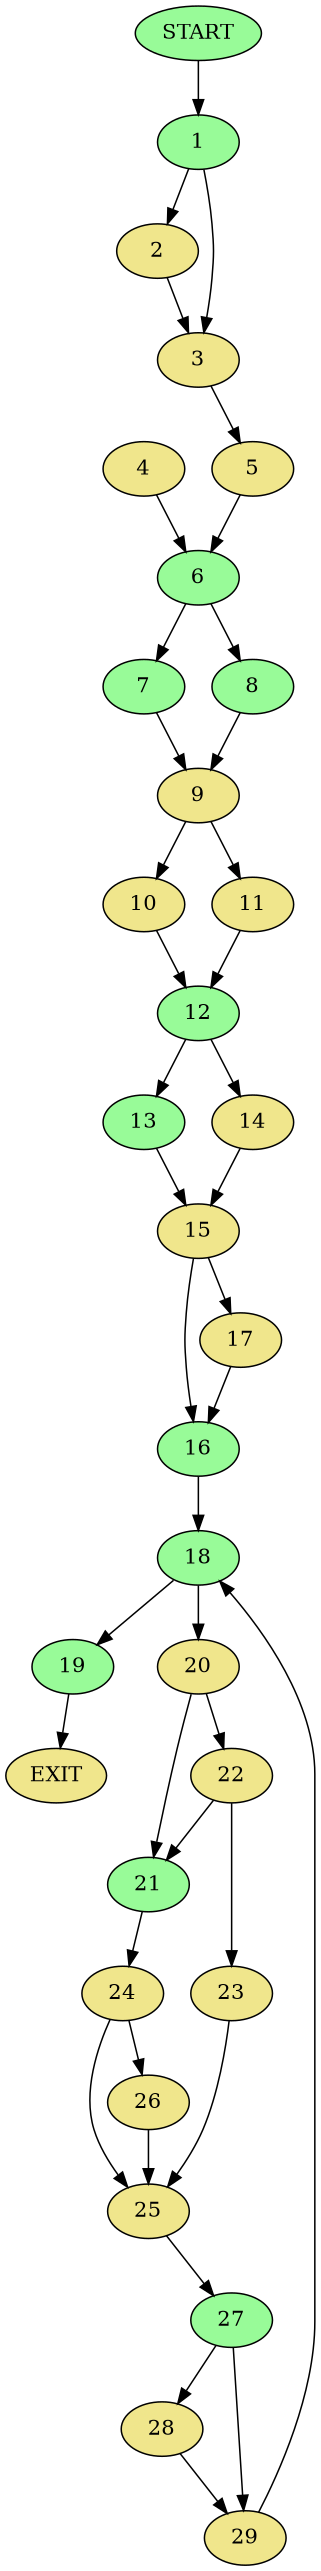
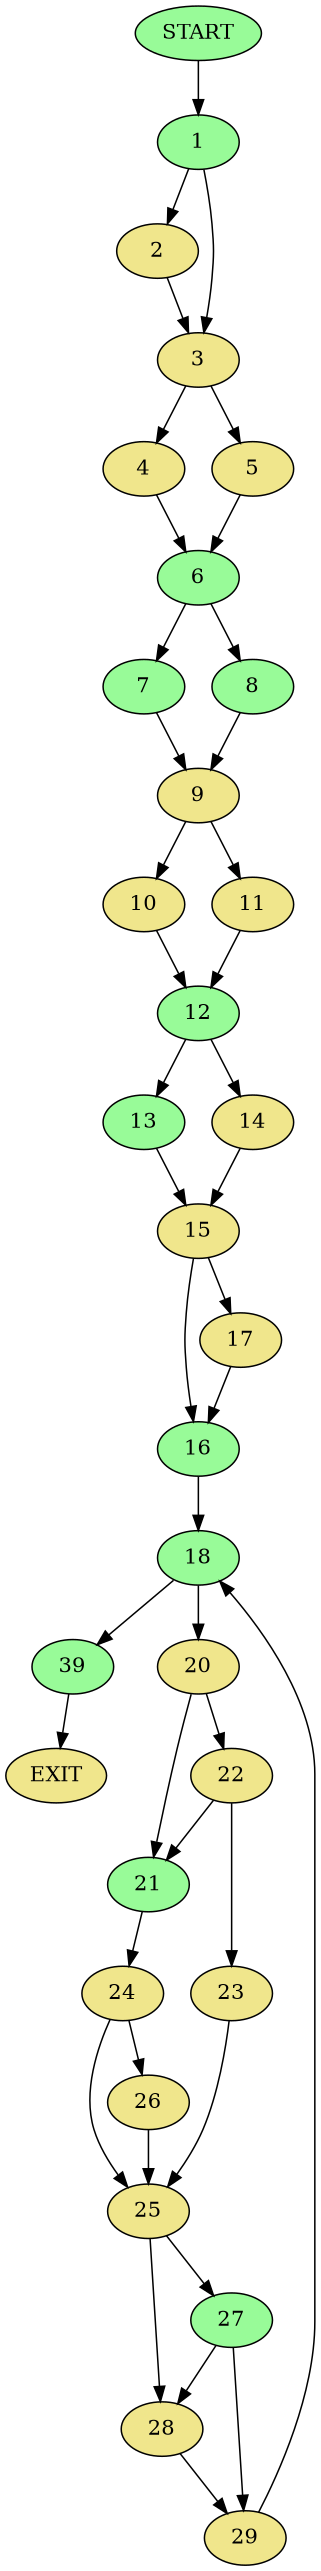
edge "3" -> "4": added
node "19": label "19" -> "39"
edge "25" -> "28": added
